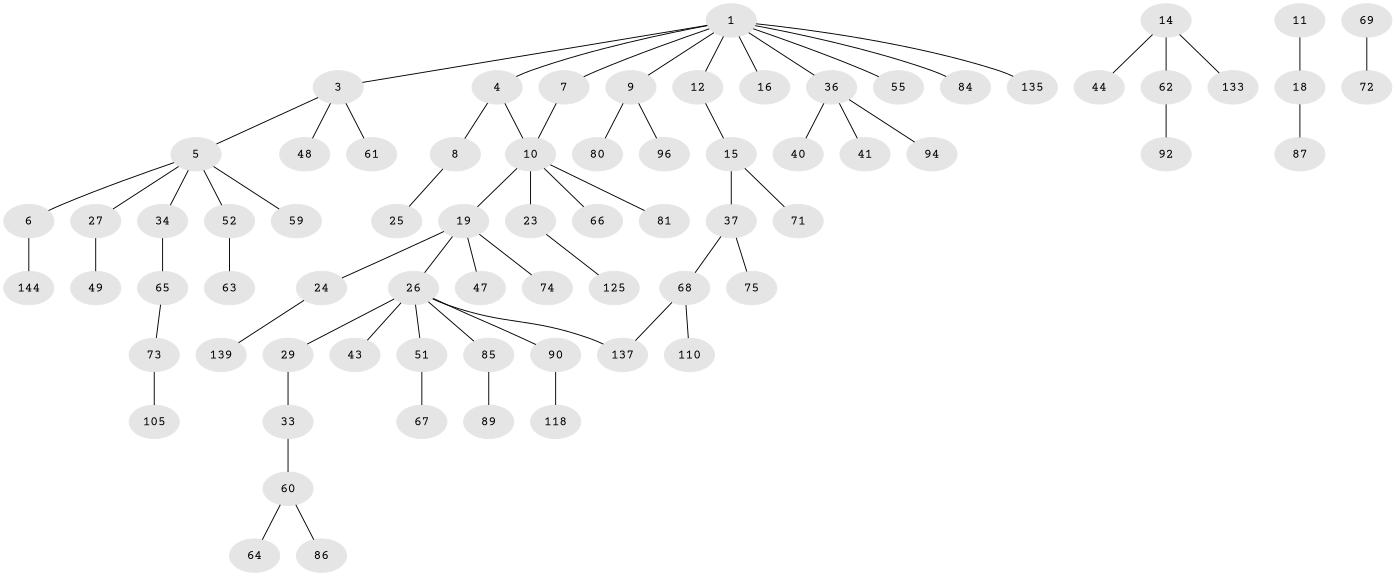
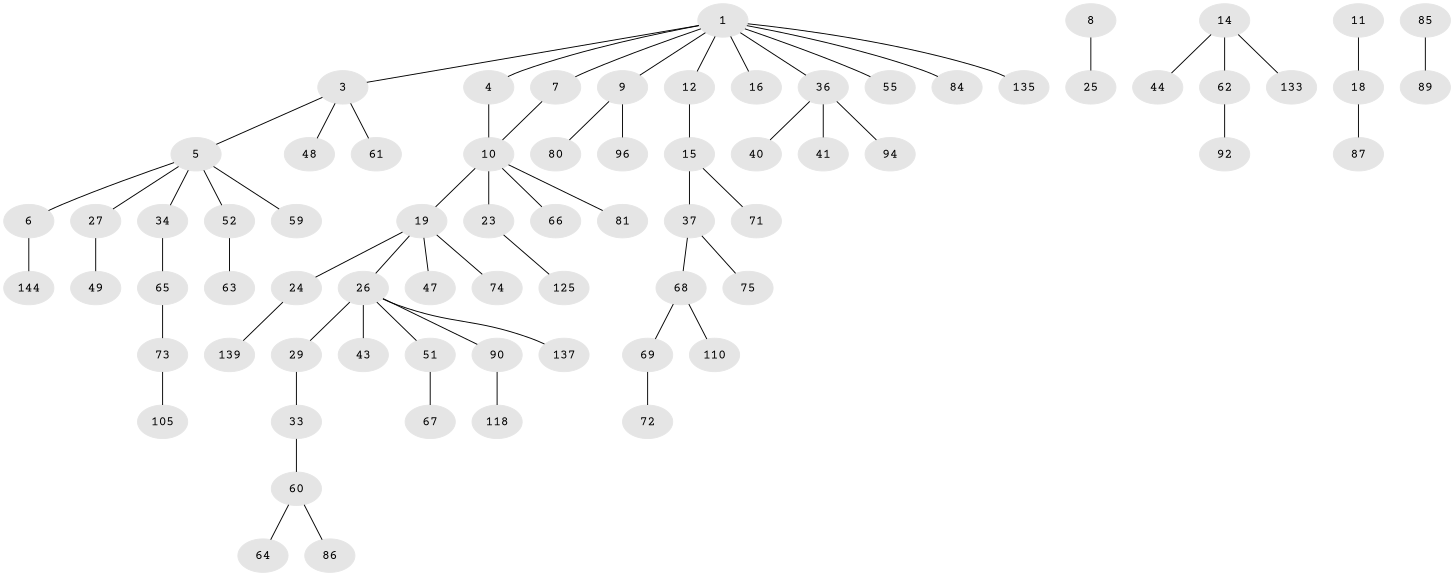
edge "4" -- "8": removed
edge "68" -- "137": now "68" -- "69"
edge "26" -- "85": removed
